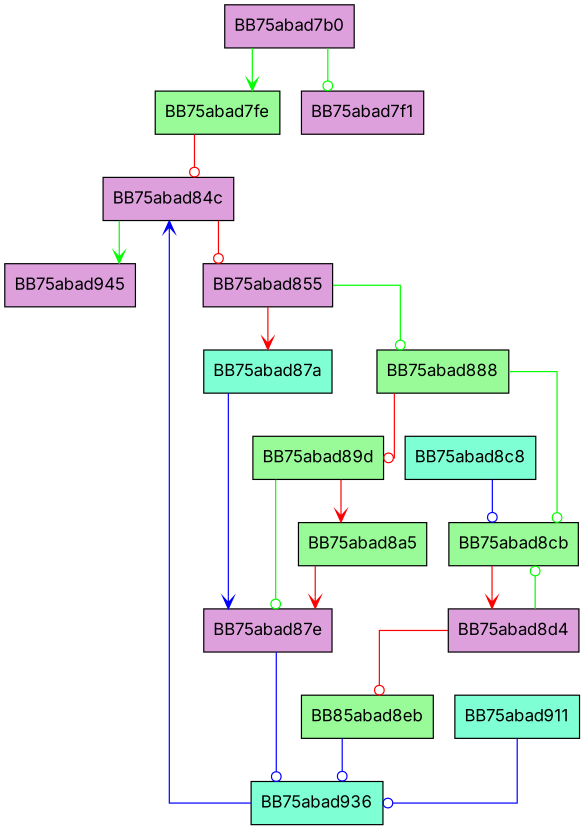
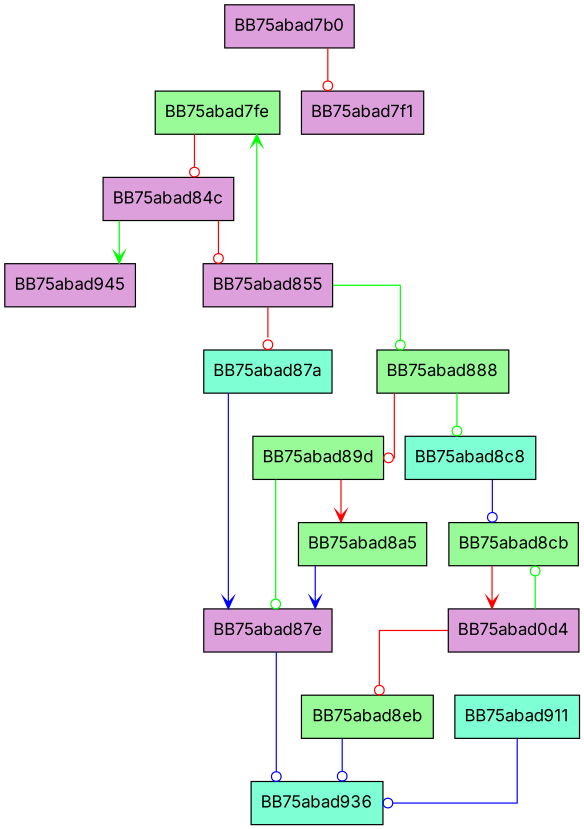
edge "BB75abad7b0" -> "BB75abad7fe": now "BB75abad855" -> "BB75abad7fe"
edge "BB75abad7b0" -> "BB75abad7f1": color green -> red
edge "BB75abad855" -> "BB75abad87a": arrowhead vee -> odot
edge "BB75abad888" -> "BB75abad8cb": now "BB75abad888" -> "BB75abad8c8"
edge "BB75abad936" -> "BB75abad84c": removed
edge "BB75abad8a5" -> "BB75abad87e": color red -> blue
node "BB75abad8d4": label "BB75abad8d4" -> "BB75abad0d4"
node "BB85abad8eb": label "BB85abad8eb" -> "BB75abad8eb"
